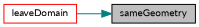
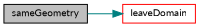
edge "leaveDomain" -> "sameGeometry": reversed
